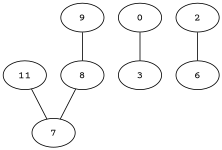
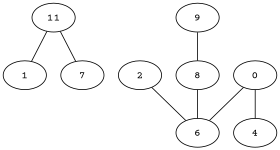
node "1": added
node "3": label "3" -> "4"
edge "8" -- "7": now "8" -- "6"
edge "0" -- "6": added
